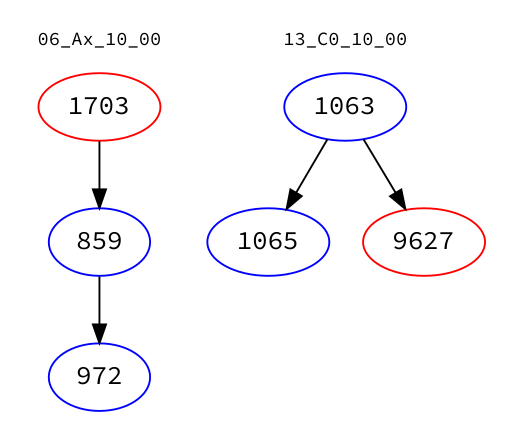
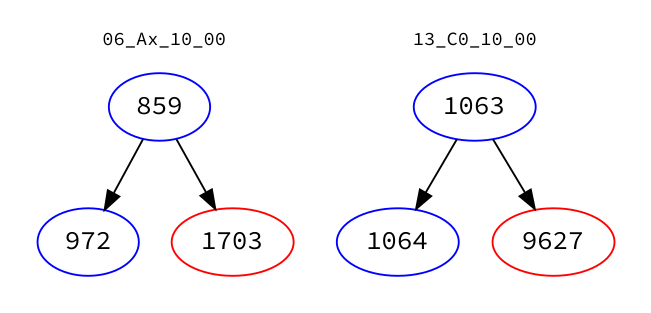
edge "1703" -> "859": reversed
node "1065": label "1065" -> "1064"
